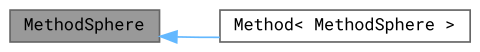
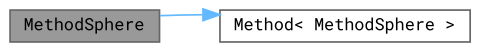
edge "Method< MethodSphere >" -> "MethodSphere": reversed
